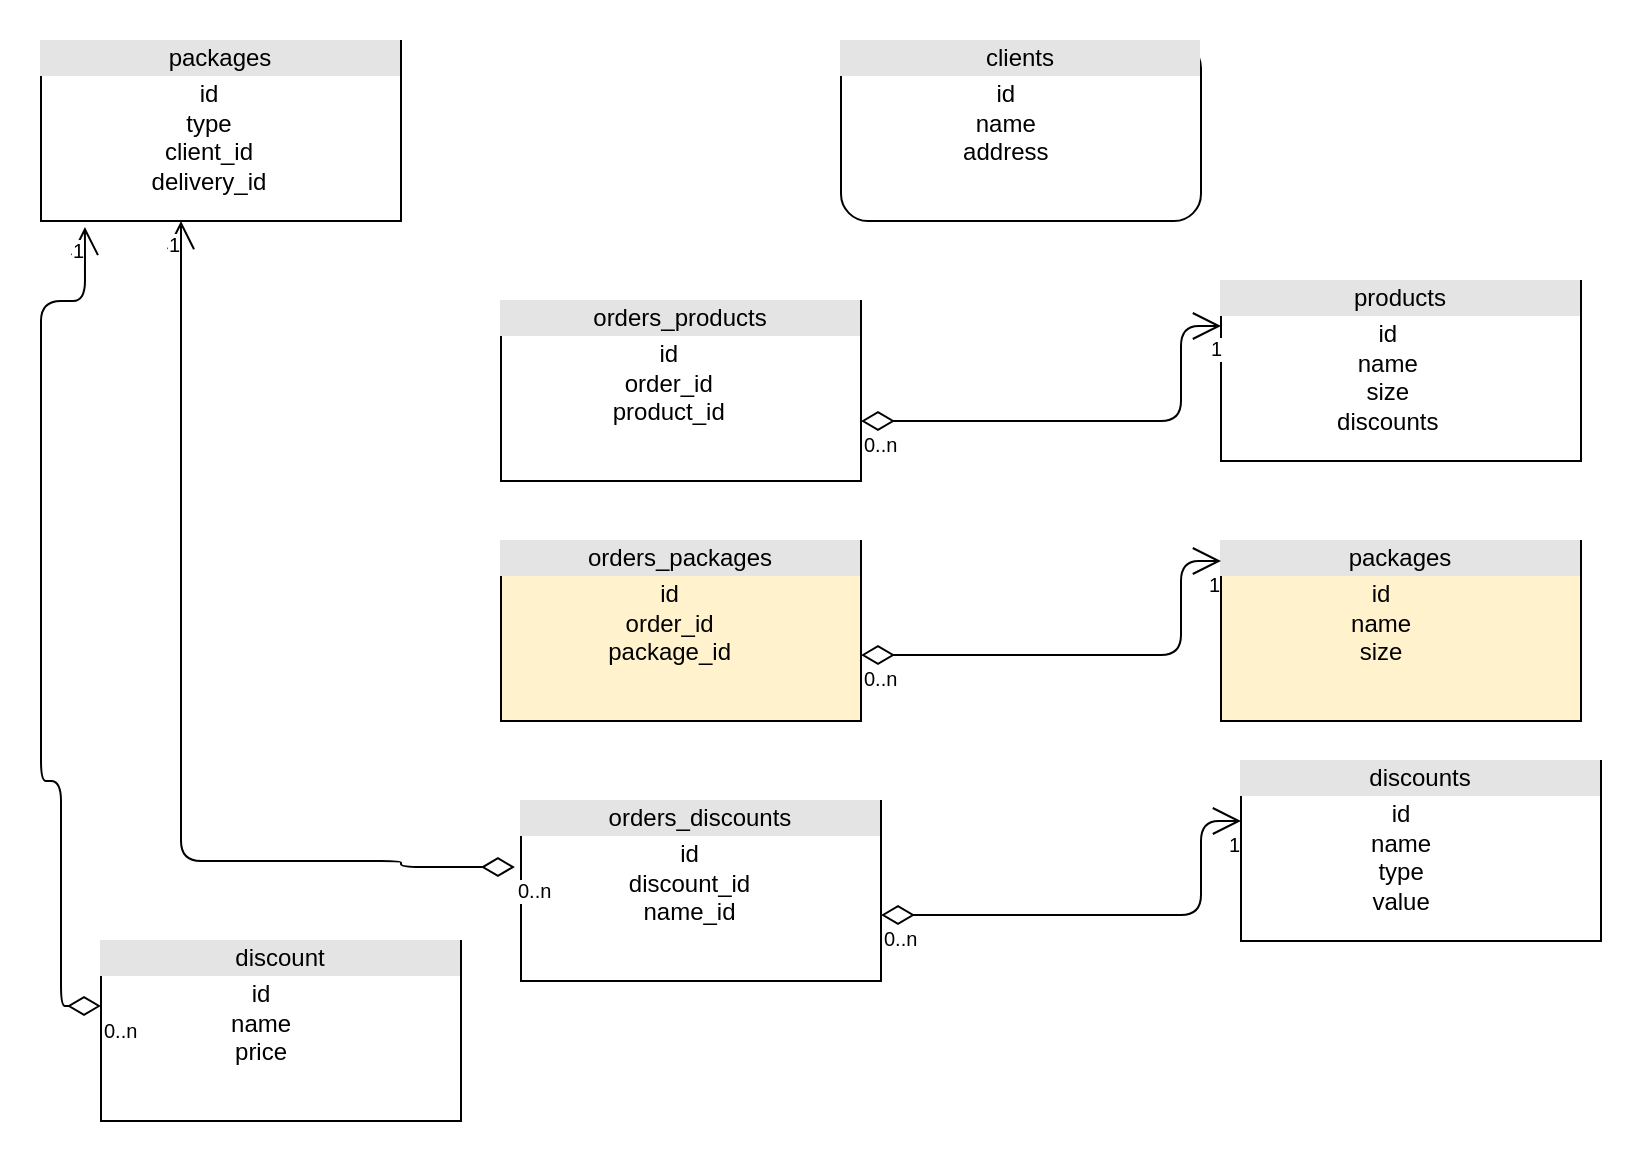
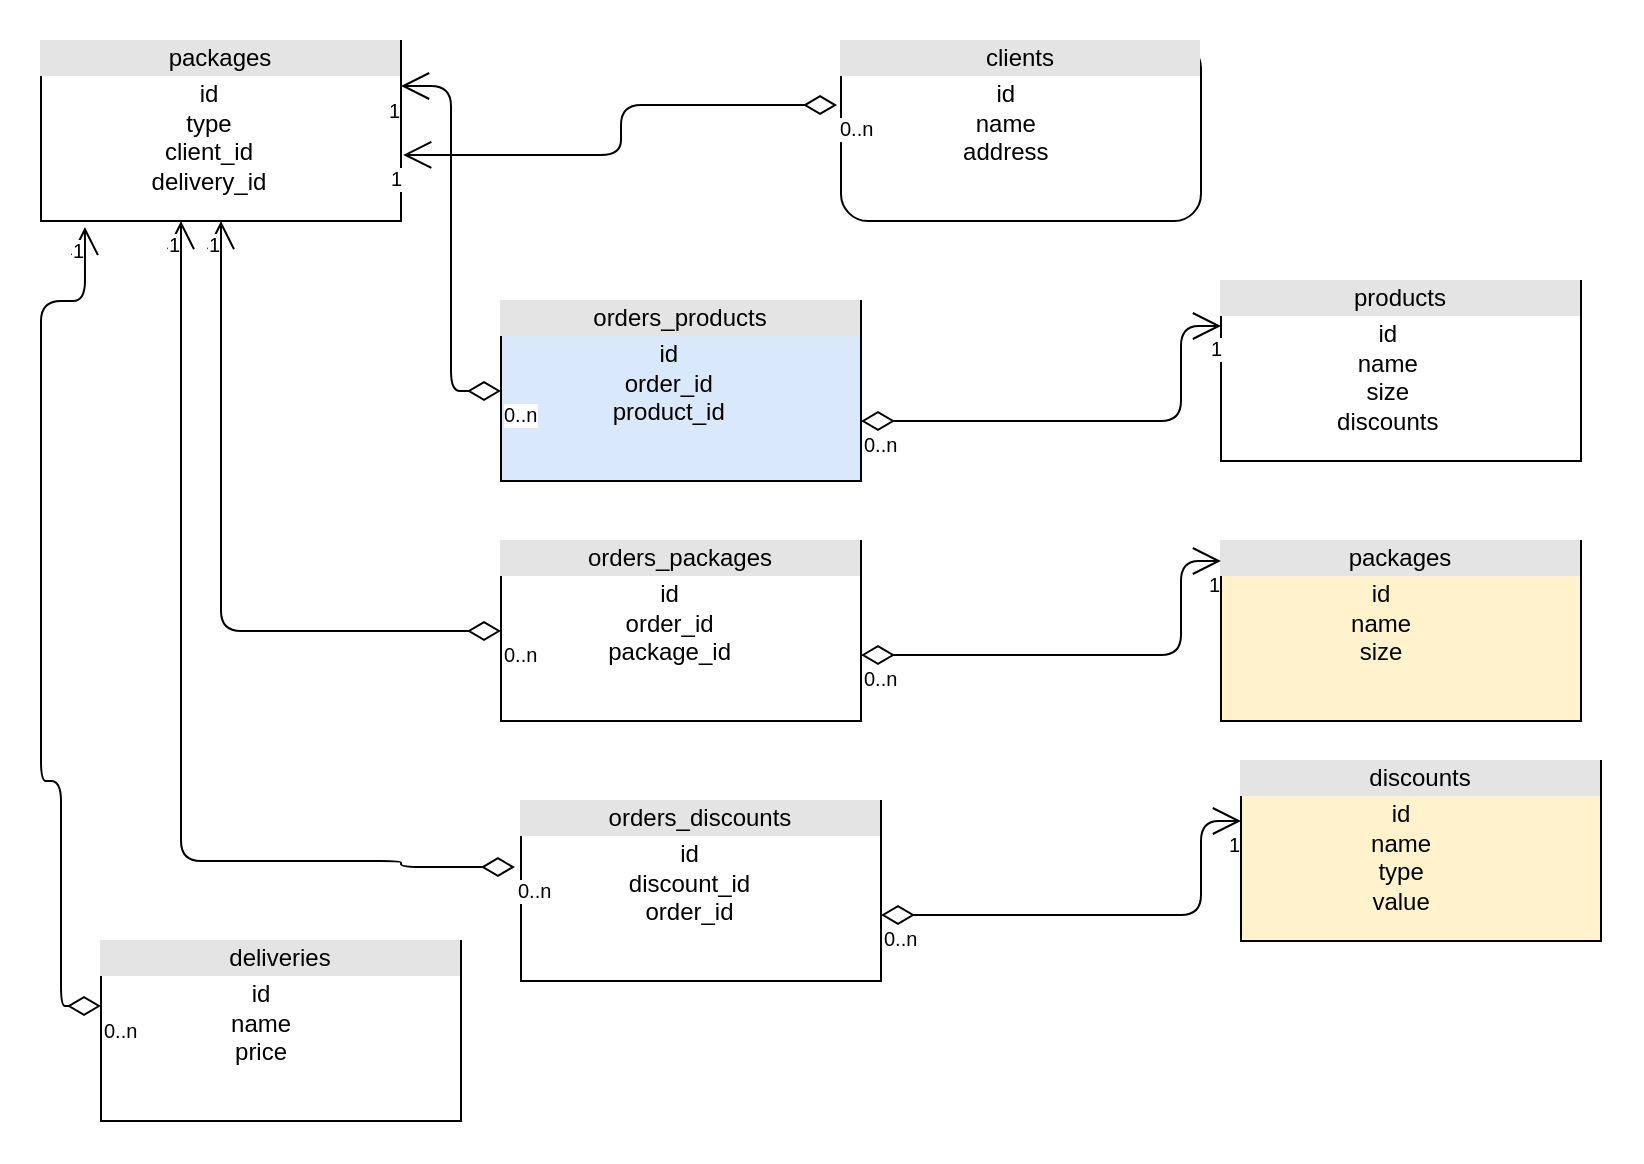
edge "packages id type client_id delivery_id" -- "clients id name address": added, labels "1", "0..n"
edge "packages id type client_id delivery_id" -- "orders_products id order_id product_id": added, labels "1", "0..n"
node "orders_products id order_id product_id": fillcolor #ffffff -> #dae8fc
edge "packages id type client_id delivery_id" -- "orders_packages id order_id package_id": added, labels "1", "0..n"
node "orders_packages id order_id package_id": fillcolor #fff2cc -> #ffffff
node "discounts id name type value": fillcolor #ffffff -> #fff2cc
node "orders_discounts id discount_id name_id": label "orders_discounts id discount_id name_id" -> "orders_discounts id discount_id order_id"
node "discount id name price": label "discount id name price" -> "deliveries id name price"
